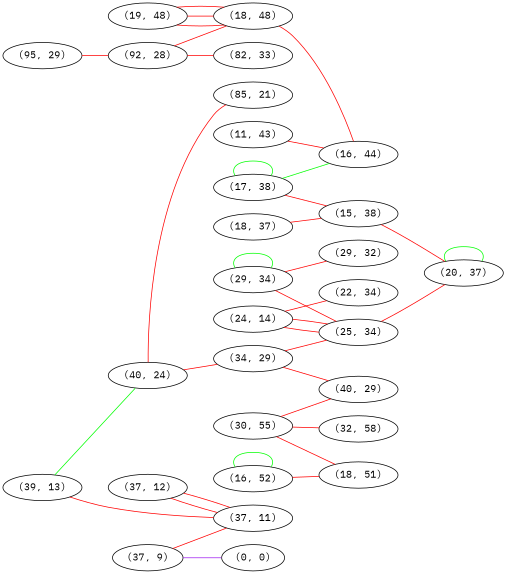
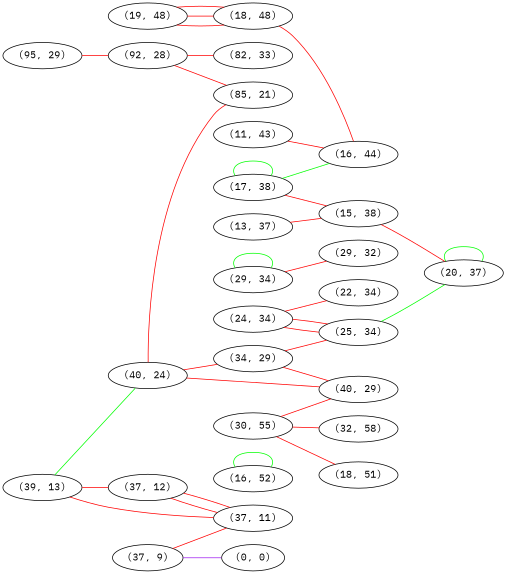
edge "(18, 48)" -- "(92, 28)": now "(85, 21)" -- "(92, 28)"
node "(18, 37)": label "(18, 37)" -> "(13, 37)"
edge "(29, 34)" -- "(25, 34)": removed
edge "(20, 37)" -- "(25, 34)": color red -> green
node "(24, 14)": label "(24, 14)" -> "(24, 34)"
edge "(40, 24)" -- "(40, 29)": added
edge "(18, 51)" -- "(16, 52)": removed
edge "(39, 13)" -- "(37, 12)": added
